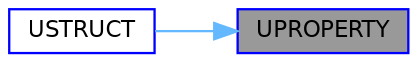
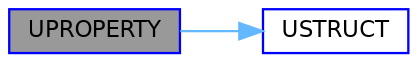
edge "USTRUCT" -> "UPROPERTY": reversed
